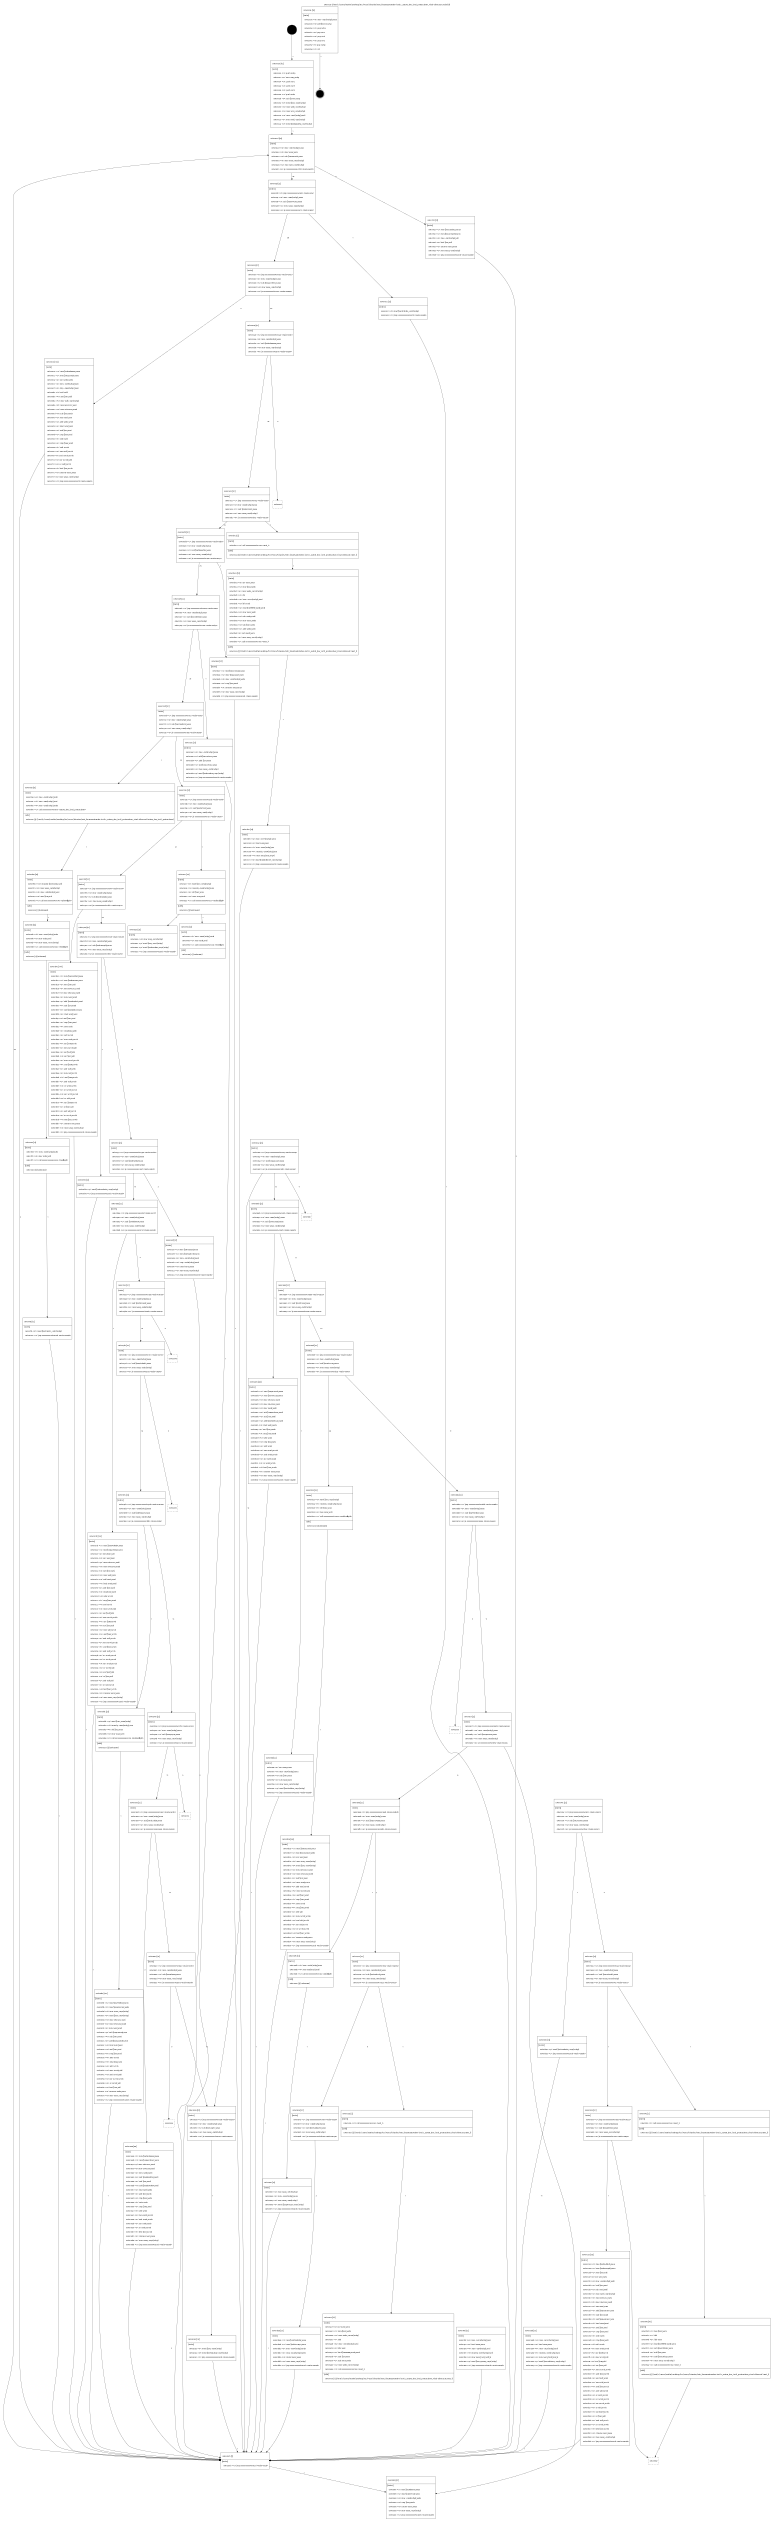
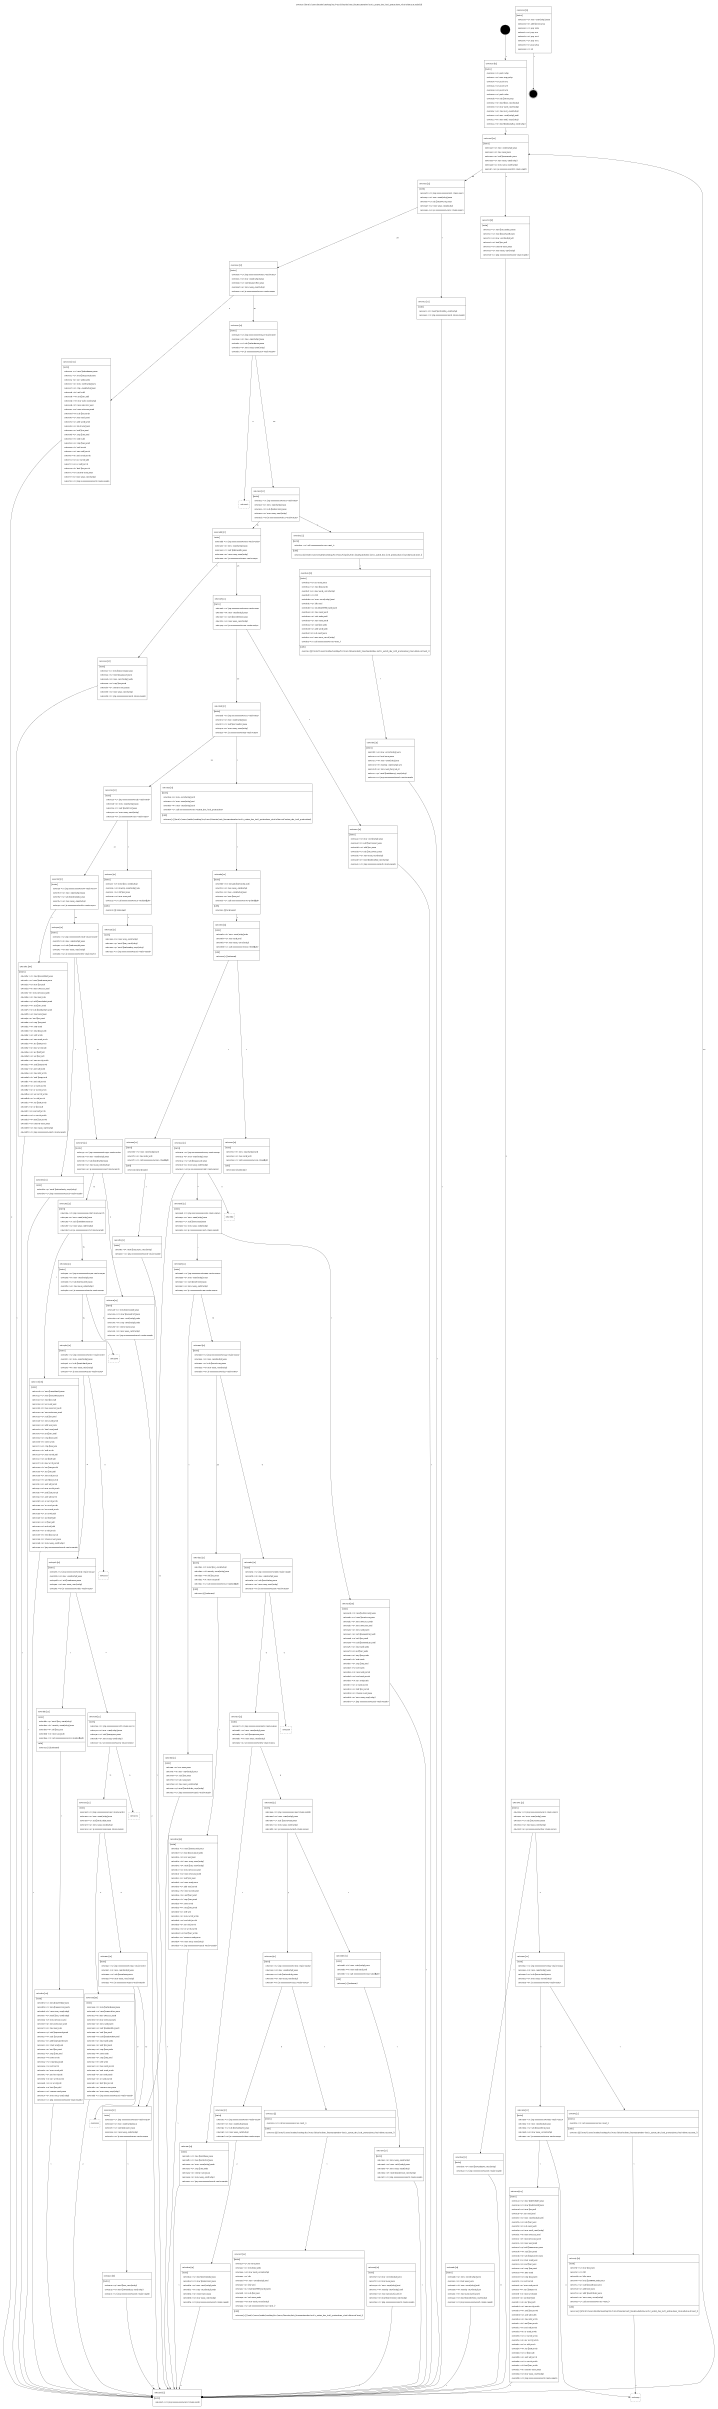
edge "0x401a11 [23]" -> "0x401fe2 [12]": now "0x401fd0 [18]" -> "0x401fe2 [12]"
edge "0x4020cb [5]" -> "0x4019f6 [27]": reversed
